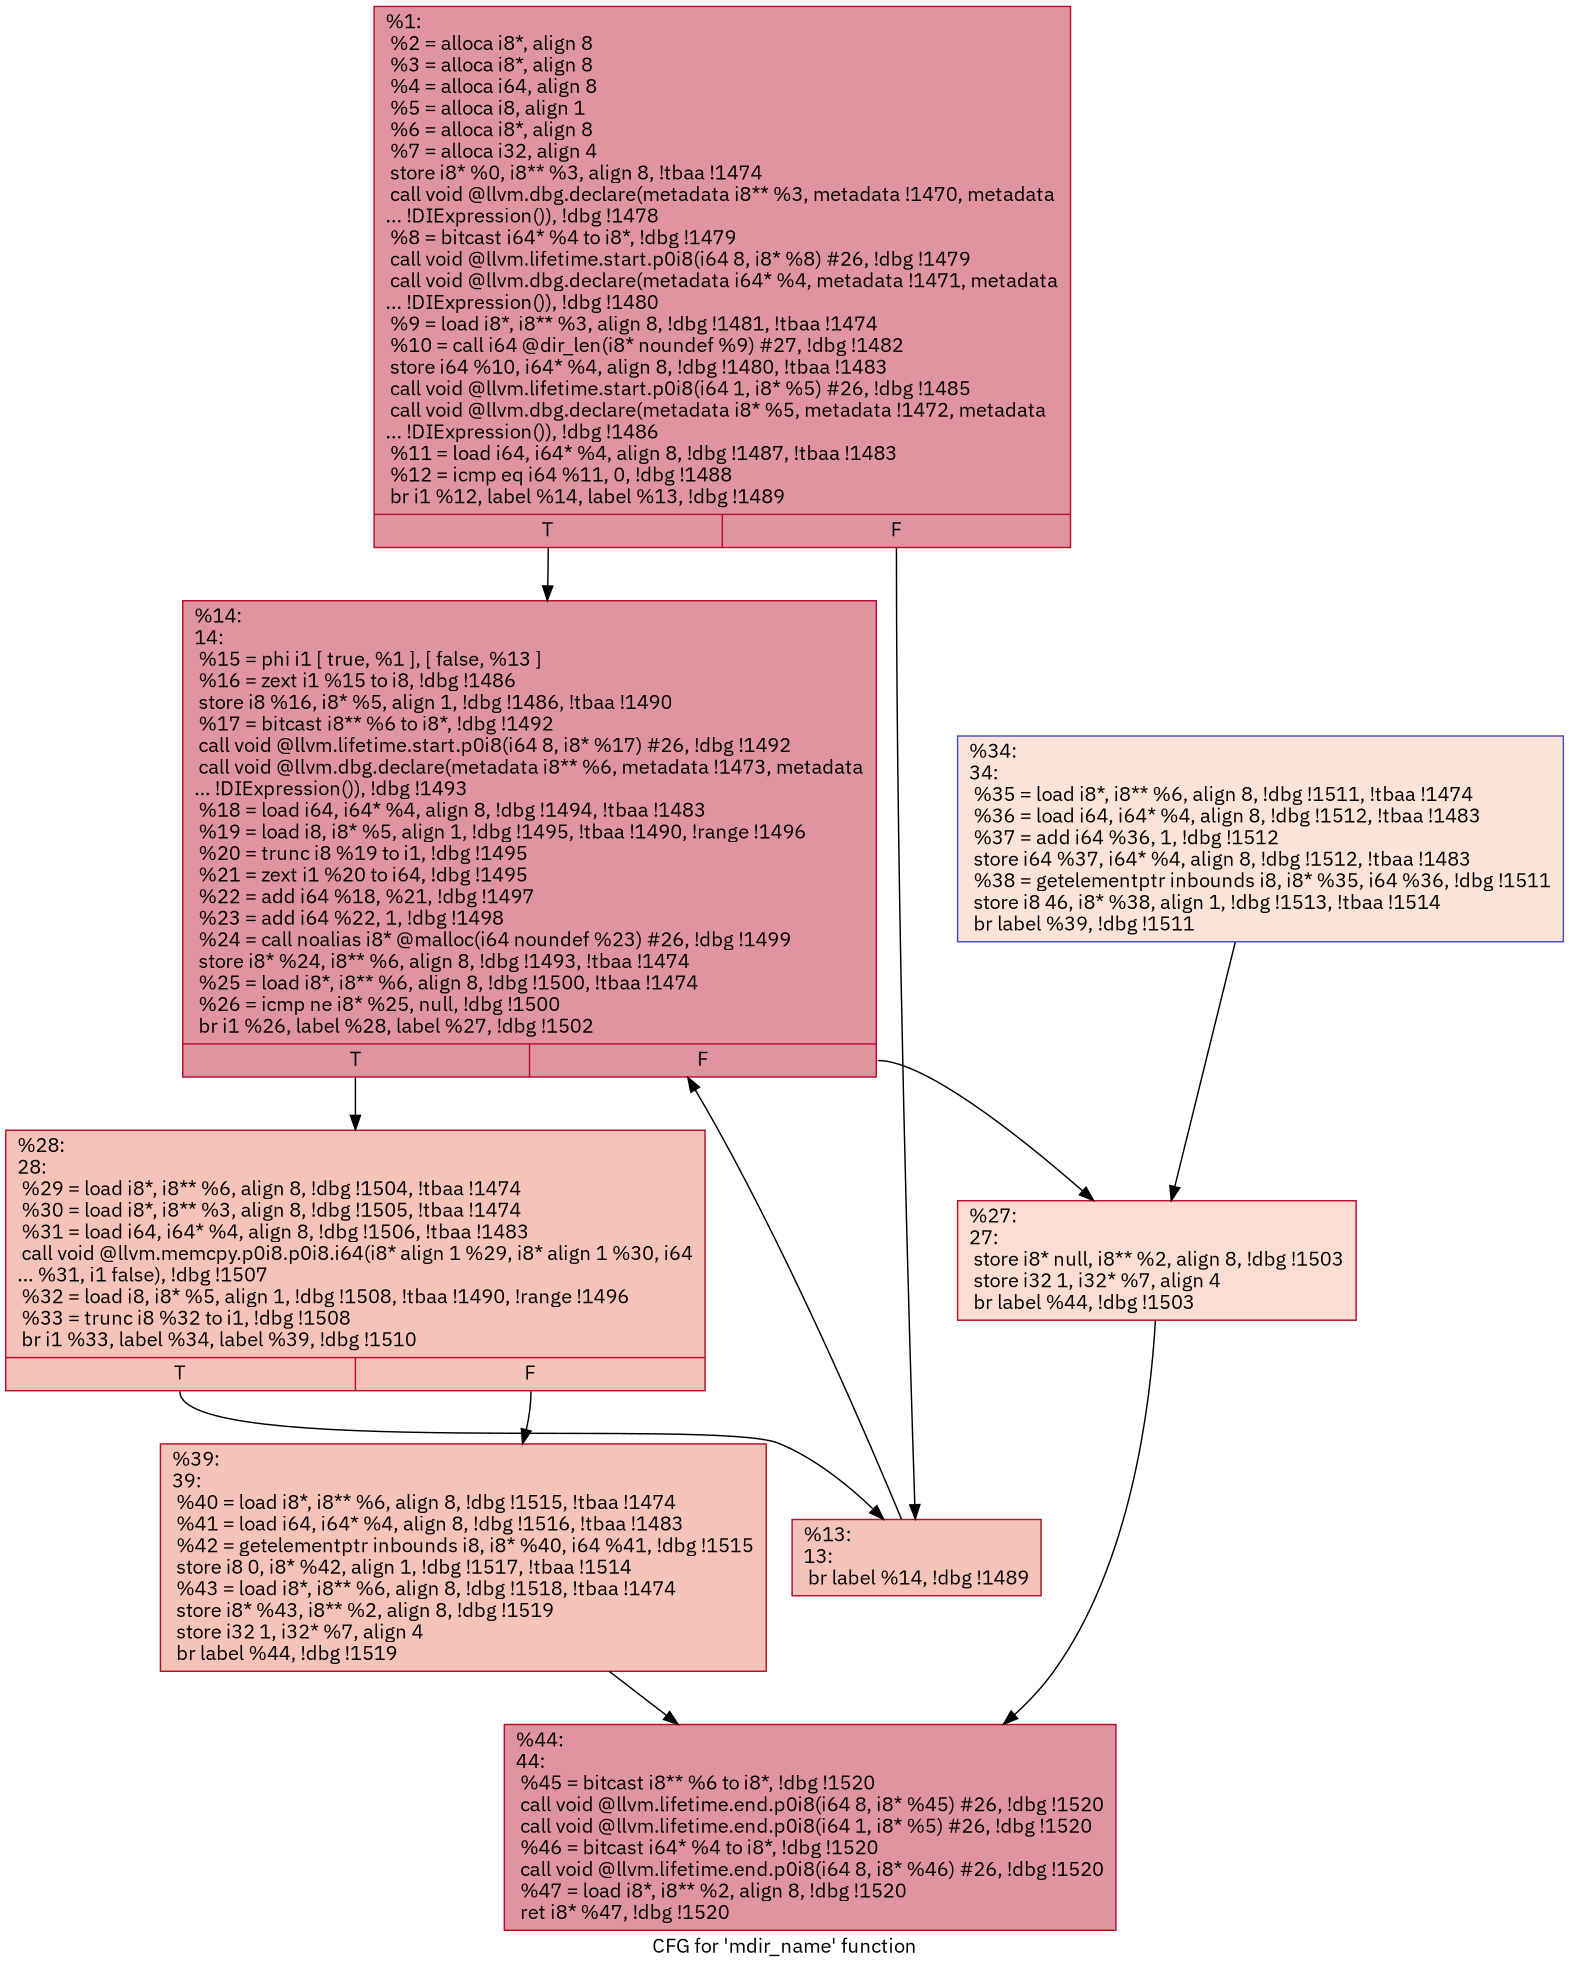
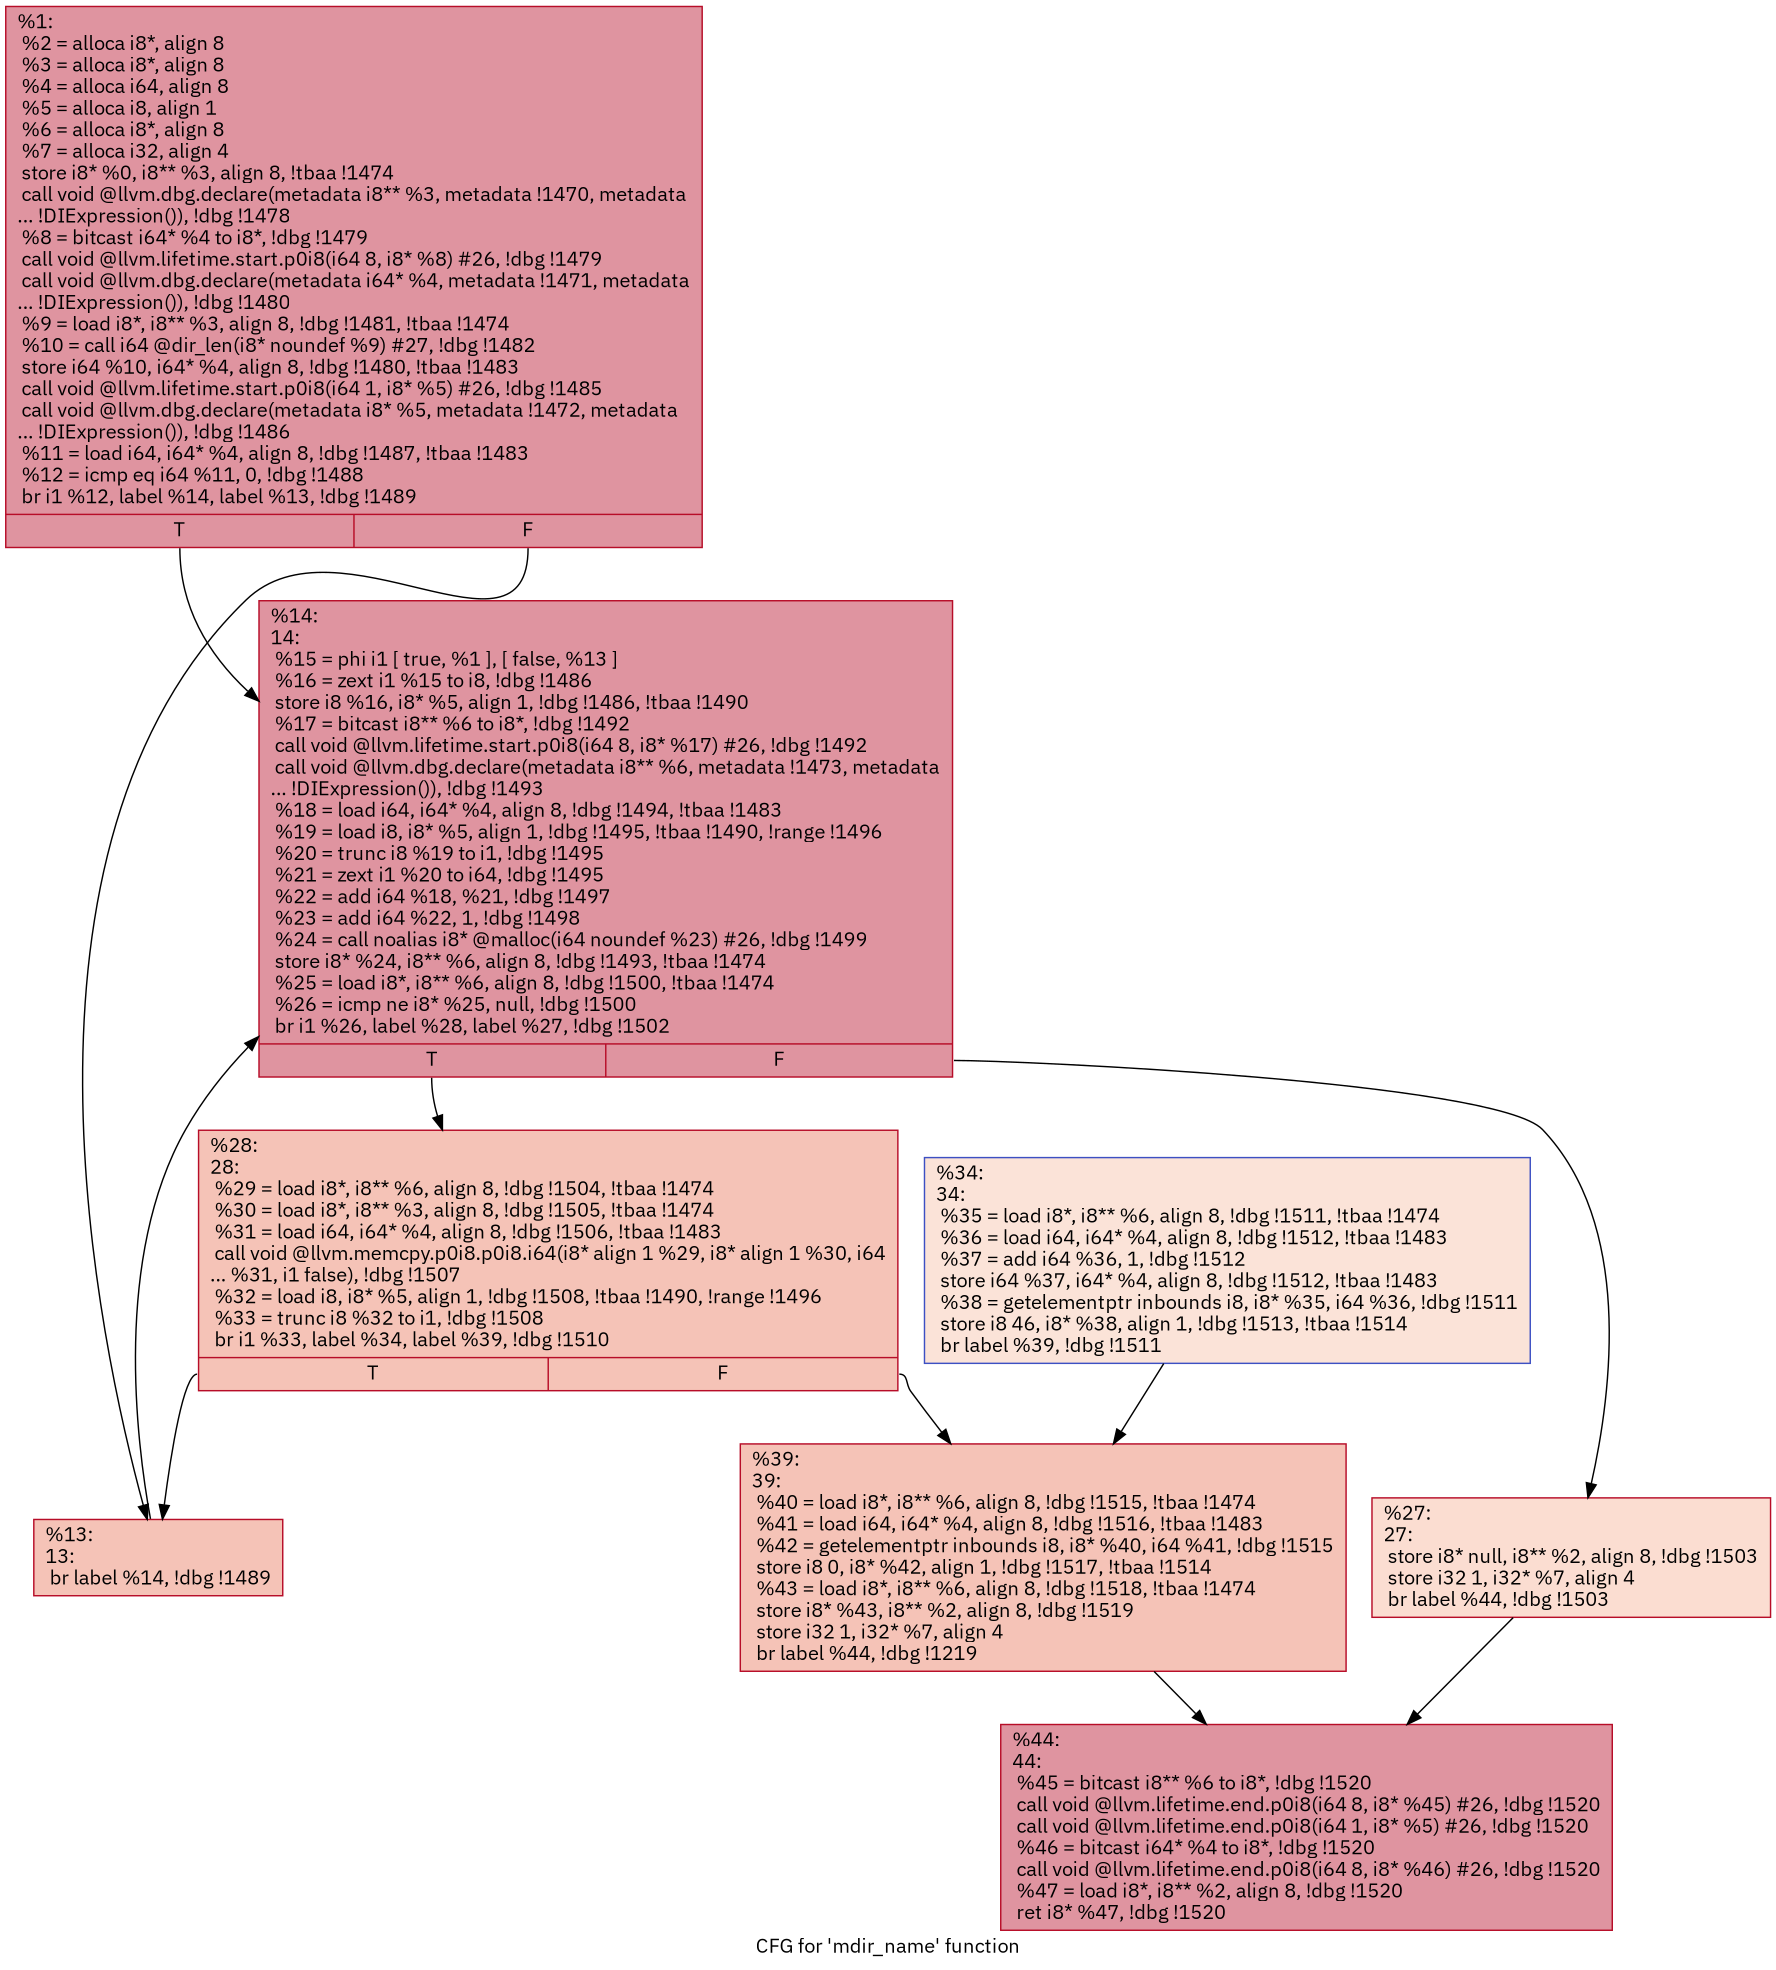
edge "%34:" -> "%27:": now "%34:" -> "%39:"
node "%39:": text "br label %44, !dbg !1519" -> "br label %44, !dbg !1219"
